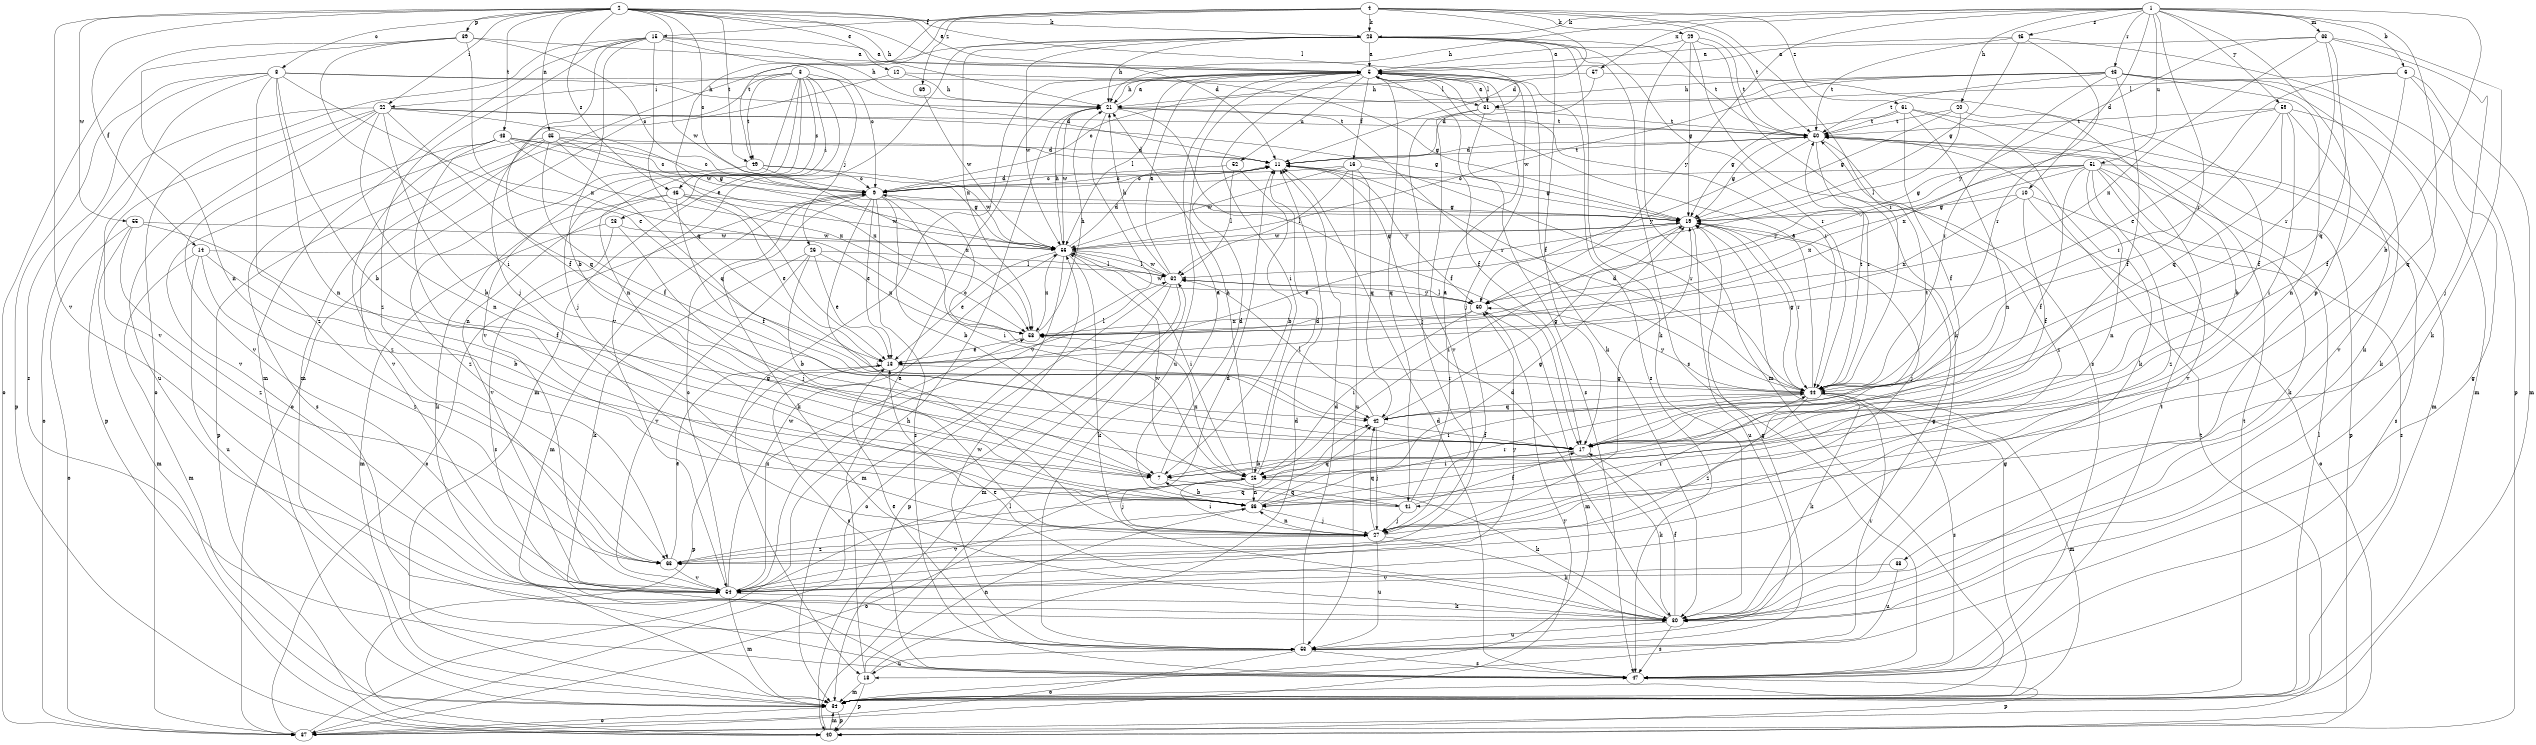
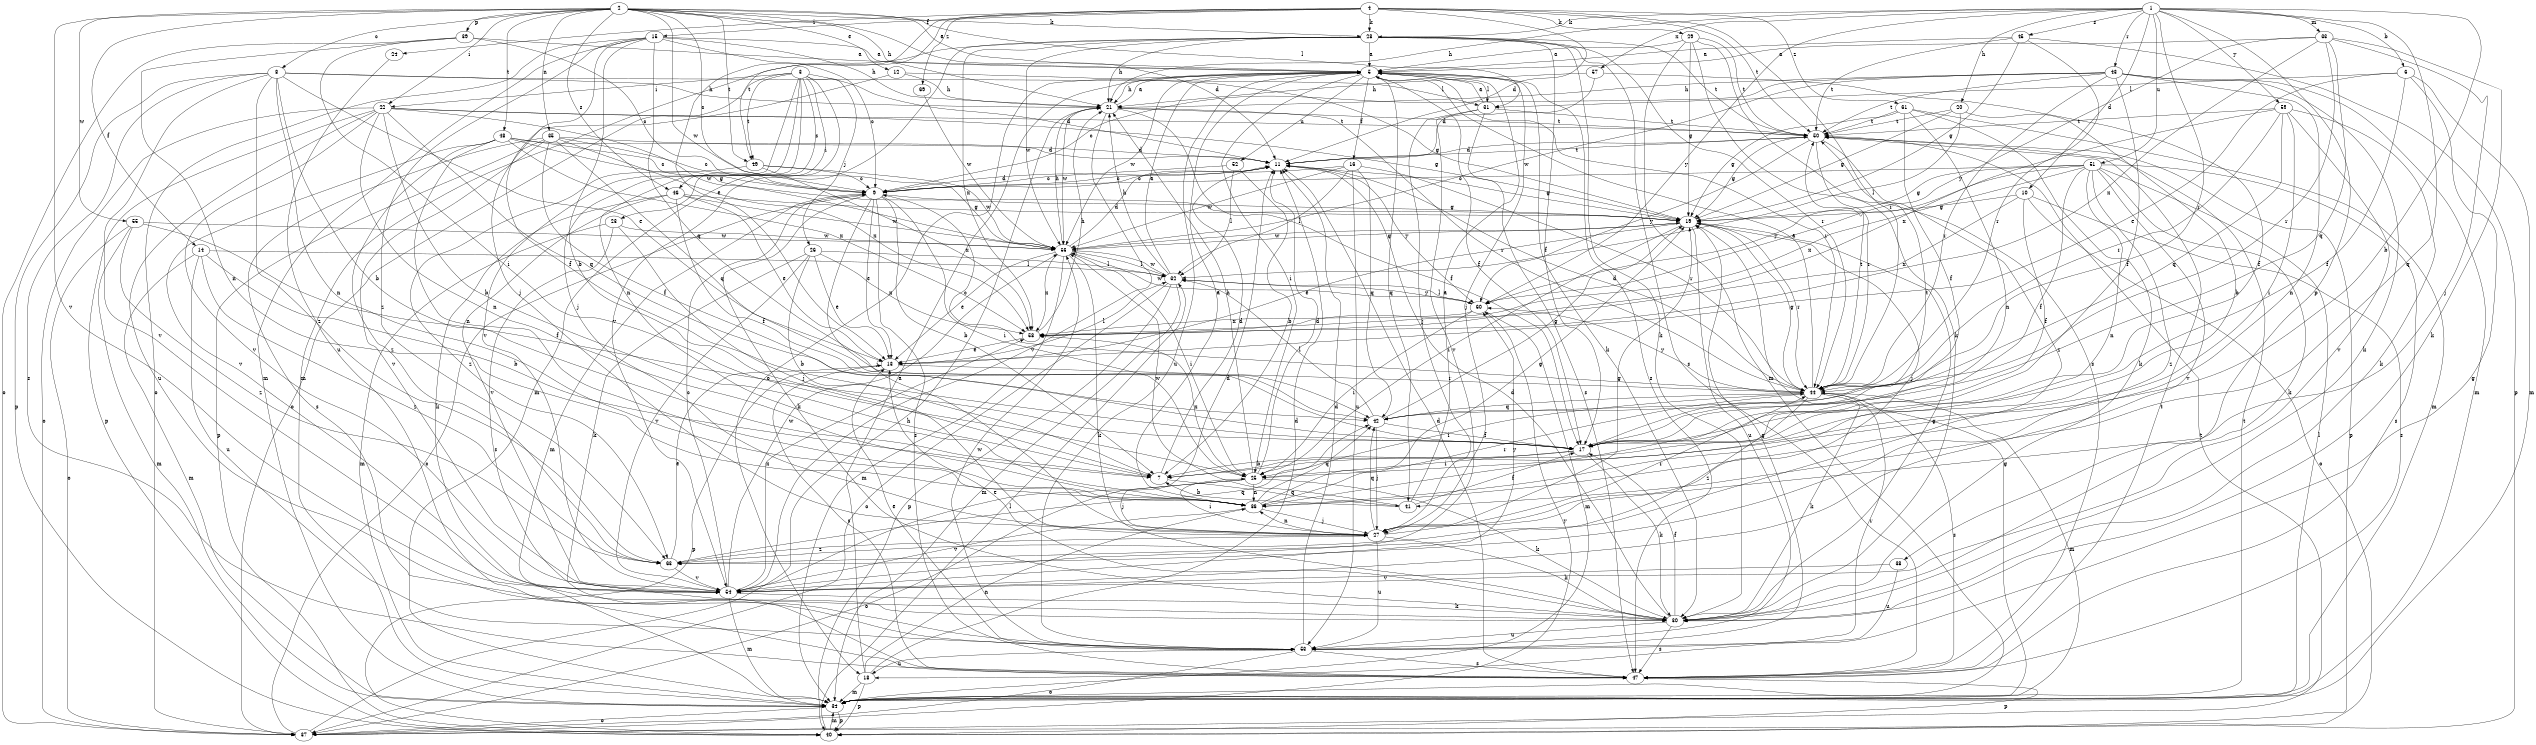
node "24": added
edge "5" -> "56": label "l" -> "w"
edge "39" -> "58": removed, label "x"
edge "5" -> "18": label "g" -> "o"
edge "41" -> "27": removed, label "j"
